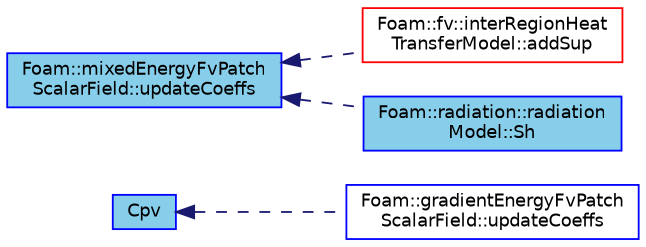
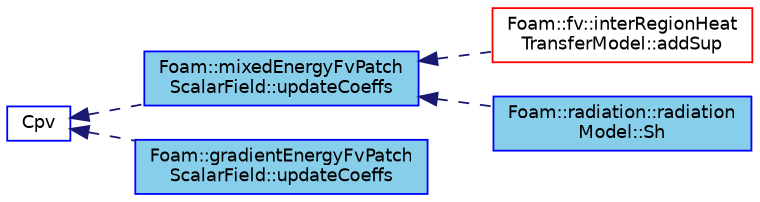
edge "Foam::mixedEnergyFvPatch ScalarField::updateCoeffs" -> "Cpv": added
node "Cpv": fillcolor skyblue -> white
node "Foam::gradientEnergyFvPatch ScalarField::updateCoeffs": fillcolor white -> skyblue
